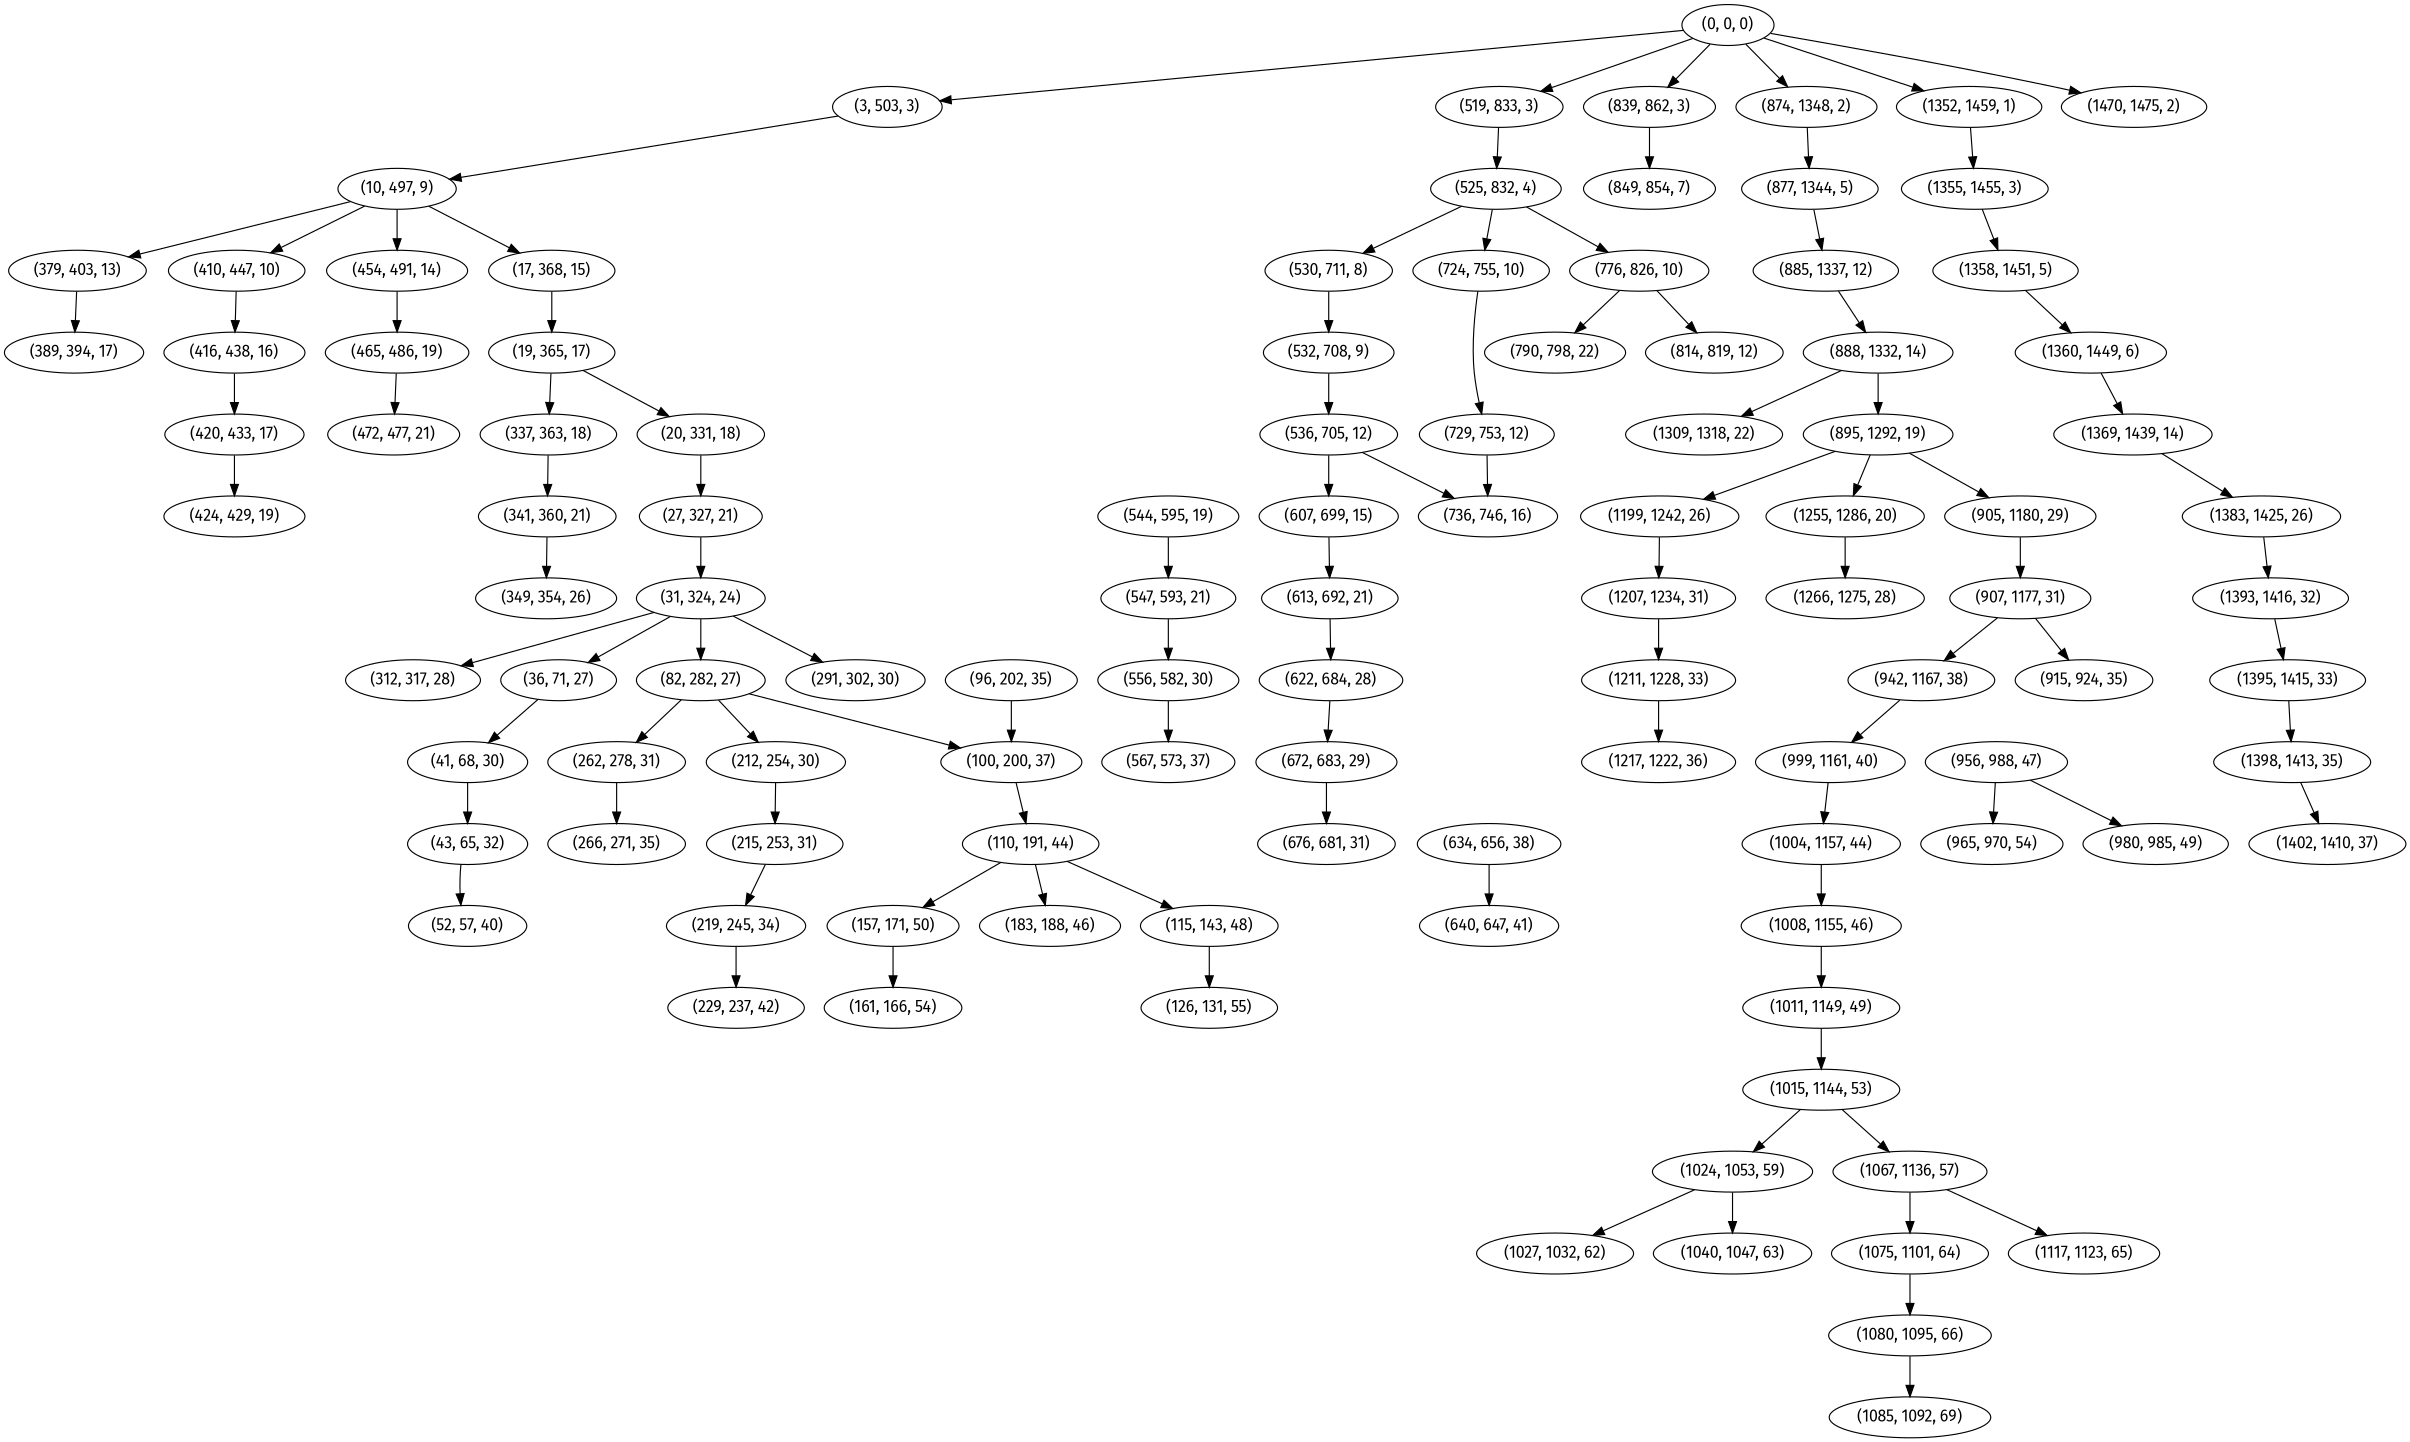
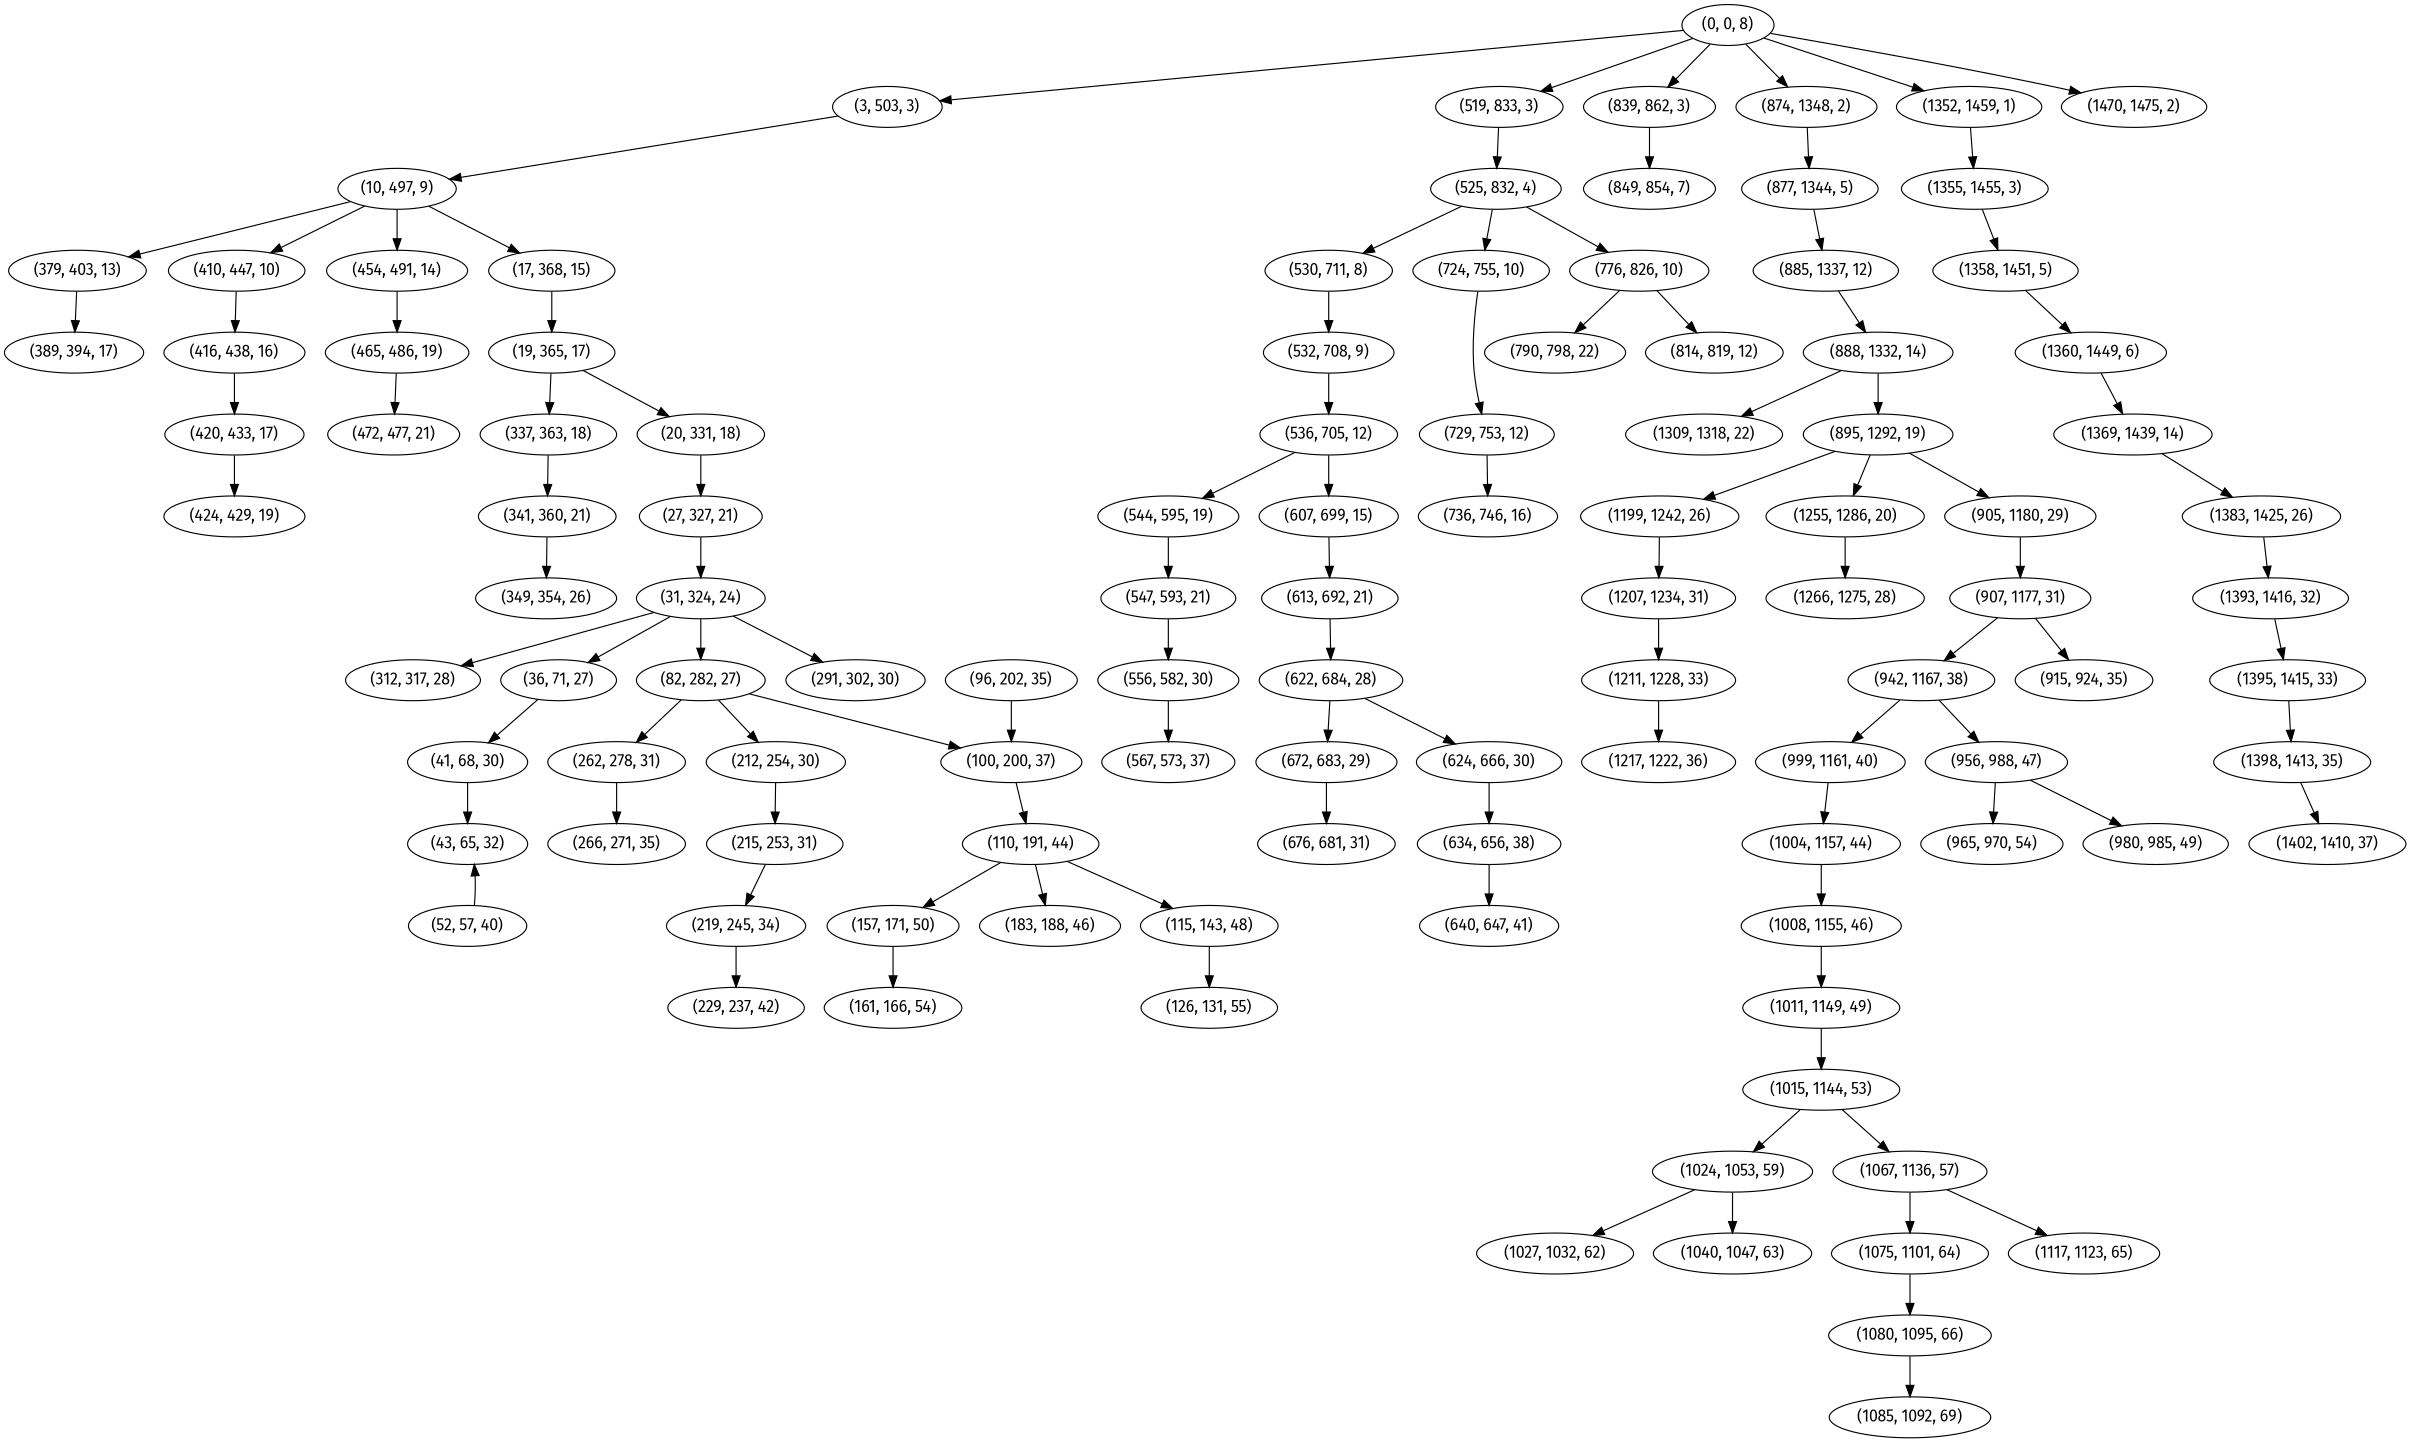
node "(0, 0, 0)": label "(0, 0, 0)" -> "(0, 0, 8)"
edge "(536, 705, 12)" -> "(736, 746, 16)": now "(536, 705, 12)" -> "(544, 595, 19)"
edge "(942, 1167, 38)" -> "(956, 988, 47)": added
node "(624, 666, 30)": added
edge "(43, 65, 32)" -> "(52, 57, 40)": reversed
